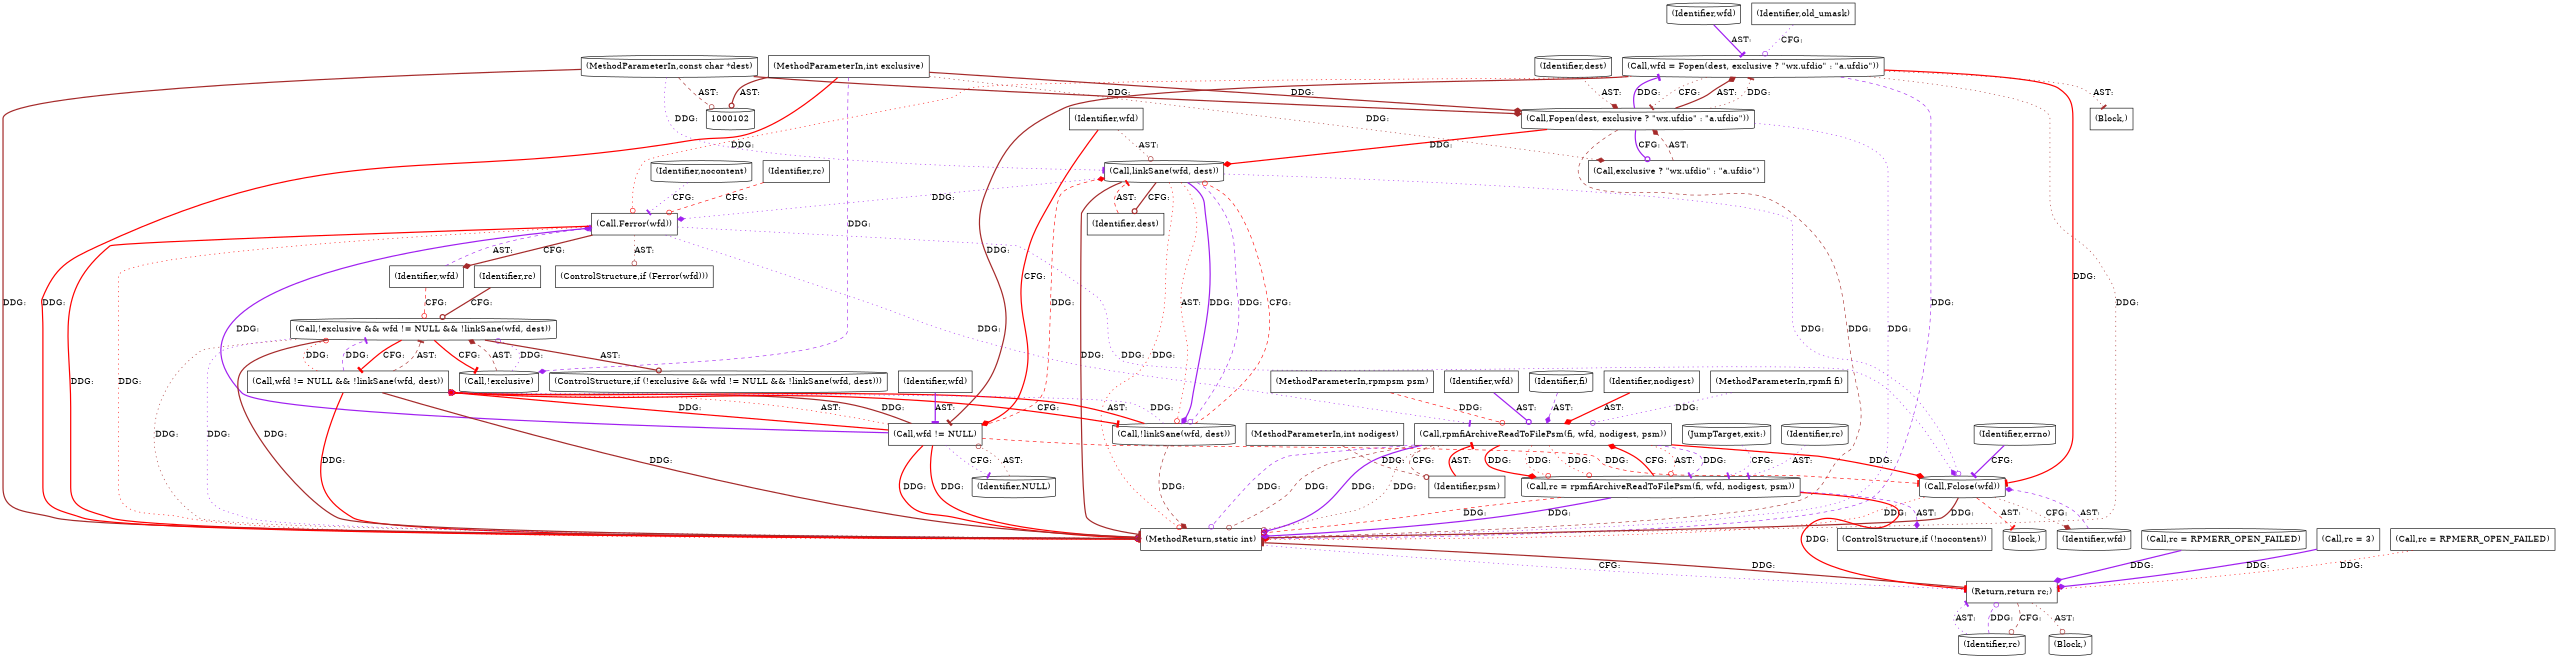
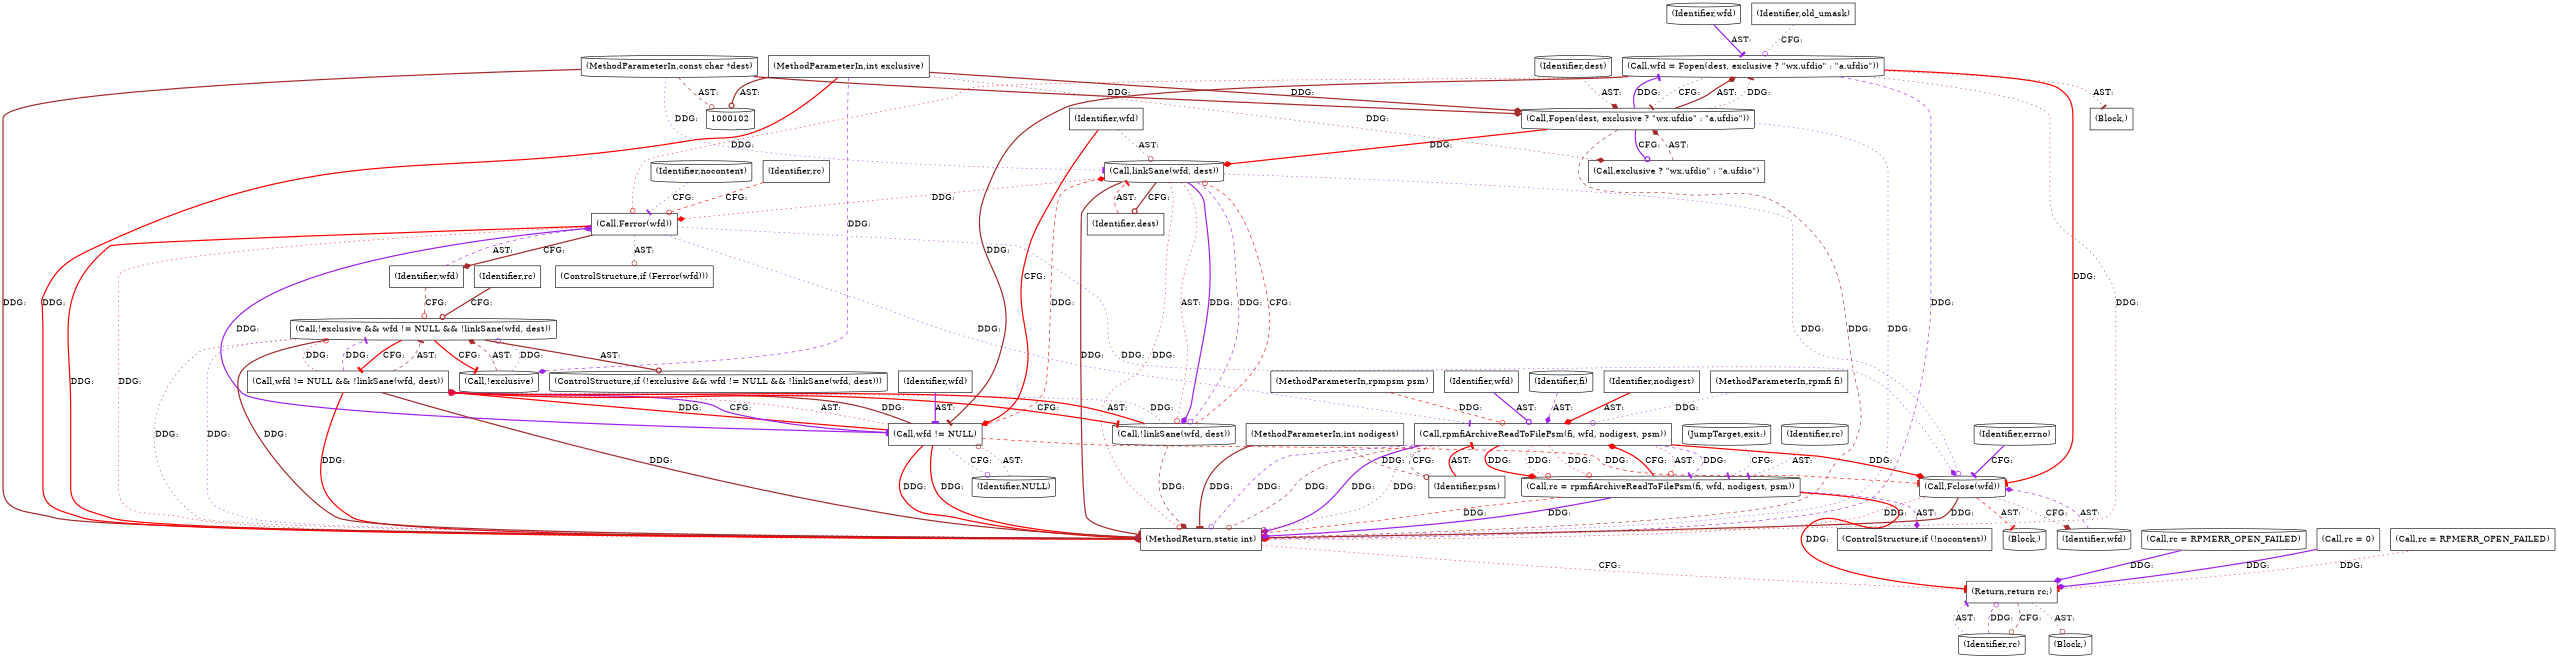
edge "(Call,linkSane(wfd, dest))" -> "(Call,Ferror(wfd))": color purple -> red
edge "(Call,wfd != NULL && !linkSane(wfd, dest))" -> "(Call,wfd != NULL)": added, label "CFG:"
edge "(Call,wfd != NULL)" -> "(Identifier,NULL)": arrowhead tee -> odot
node "(Call,rc = 3)": label "(Call,rc = 3)" -> "(Call,rc = 0)"
edge "(Return,return rc;)" -> "(MethodReturn,static int)": now "(MethodParameterIn,int nodigest)" -> "(MethodReturn,static int)"
edge "(MethodReturn,static int)" -> "(Return,return rc;)": color purple -> red
